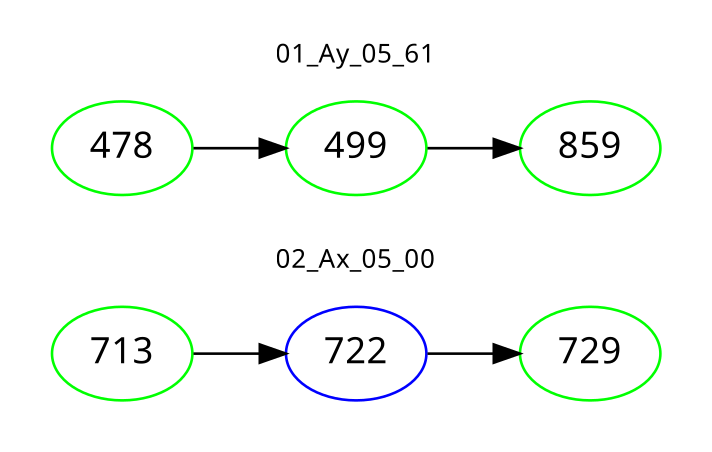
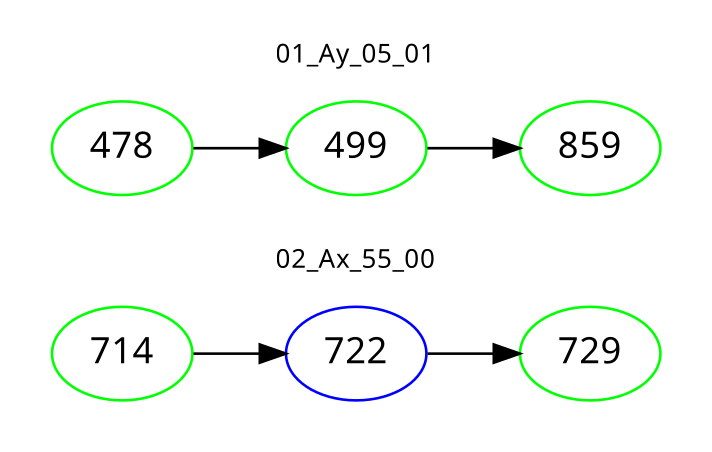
cluster "01_Ay_05_61": label "01_Ay_05_61" -> "01_Ay_05_01"
cluster "02_Ax_05_00": label "02_Ax_05_00" -> "02_Ax_55_00"
node "713": label "713" -> "714"
